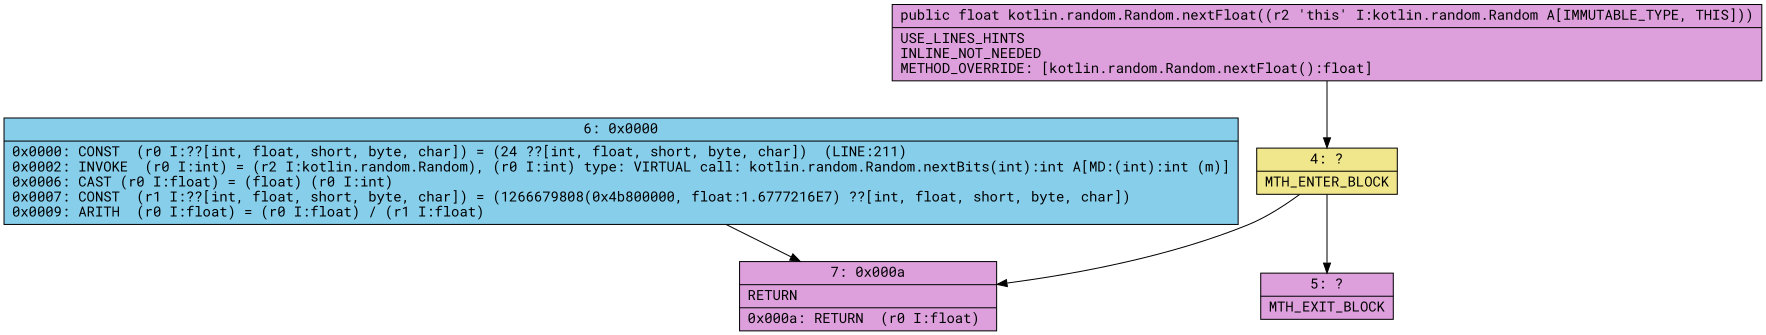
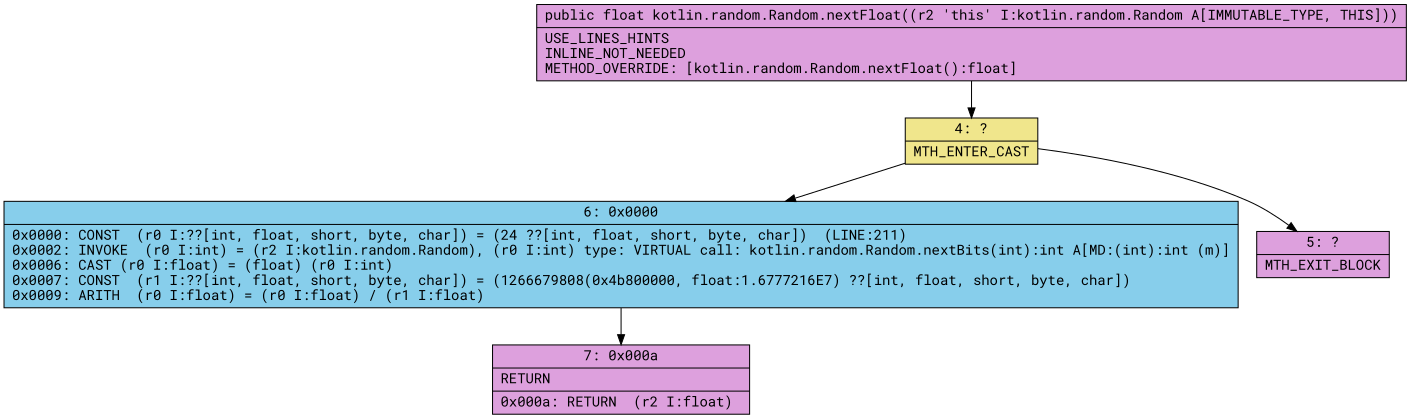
node "4: ?": text "MTH_ENTER_BLOCK" -> "MTH_ENTER_CAST"
edge "4: ?" -> "7: 0x000a": now "4: ?" -> "6: 0x0000"
node "7: 0x000a": text "0x000a: RETURN  (r0 I:float)" -> "0x000a: RETURN  (r2 I:float)"
